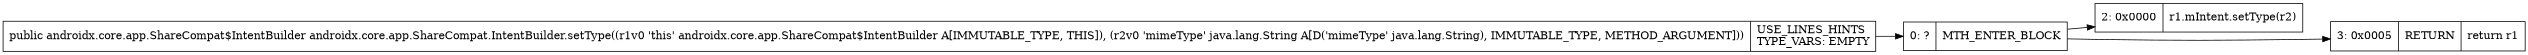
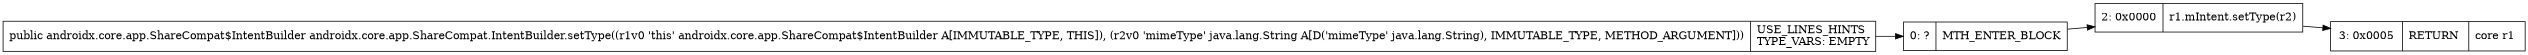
node "3: 0x0005": text "return r1" -> "core r1"
edge "0: ?" -> "3: 0x0005": now "2: 0x0000" -> "3: 0x0005"
